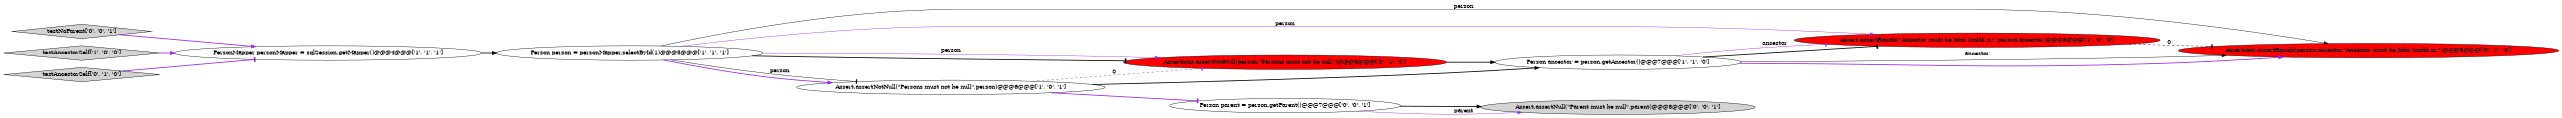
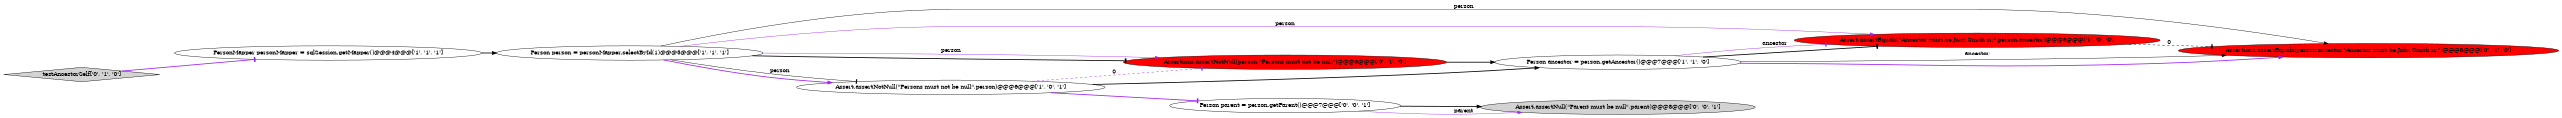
node "testNoParent['0', '0', '1']": removed
node "testAncestorSelf['1', '0', '0']": removed
